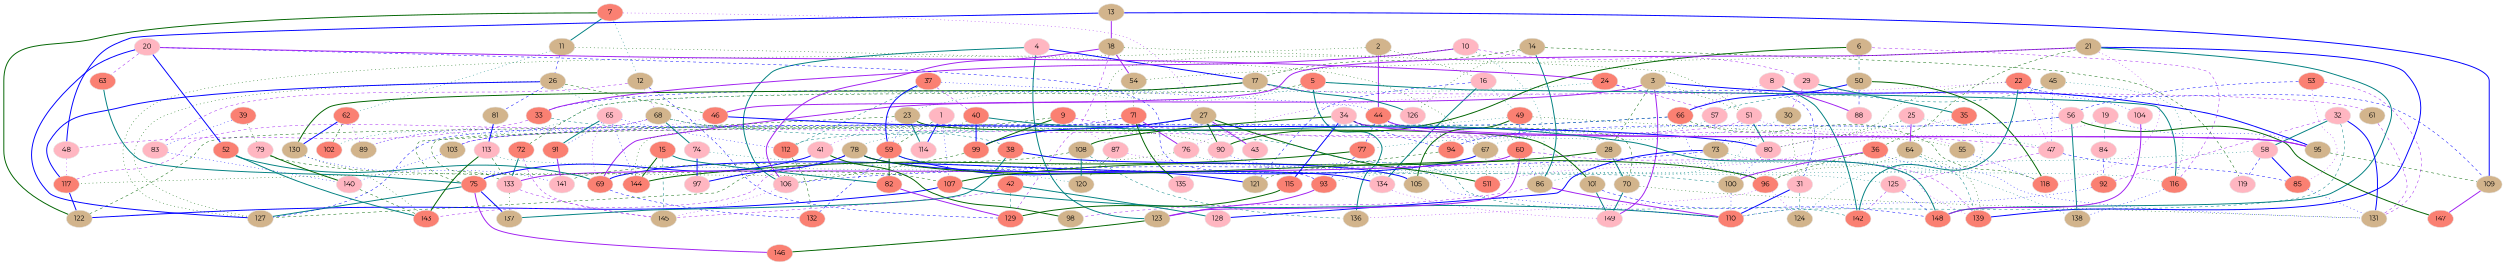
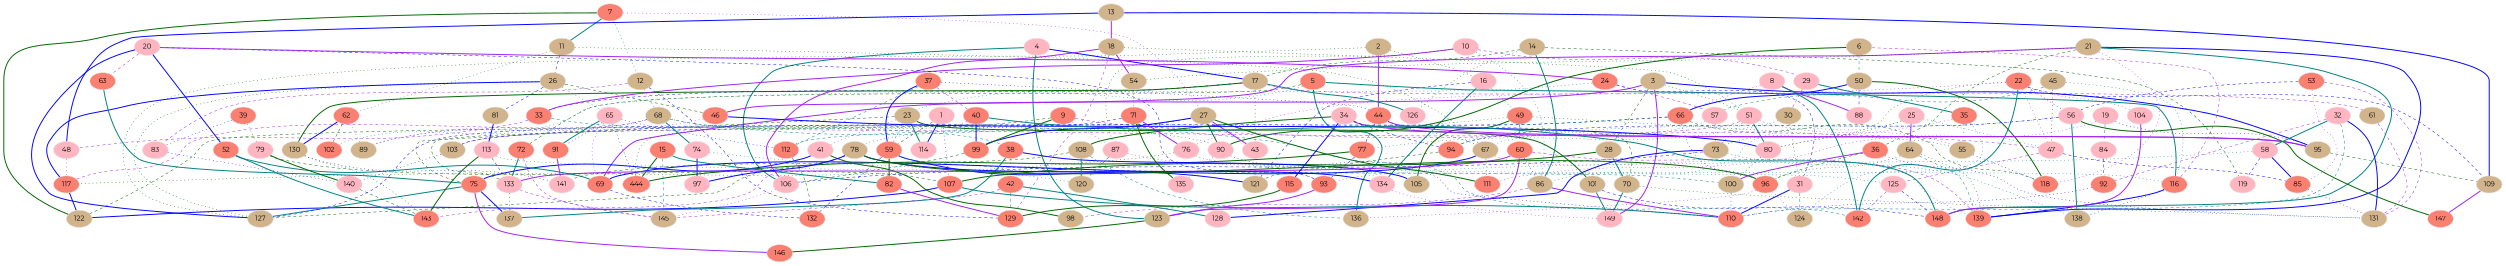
edge "22" -- "104": color blue -> purple
node "144": label "144" -> "444"
node "511": label "511" -> "111"
edge "116" -- "139": added
